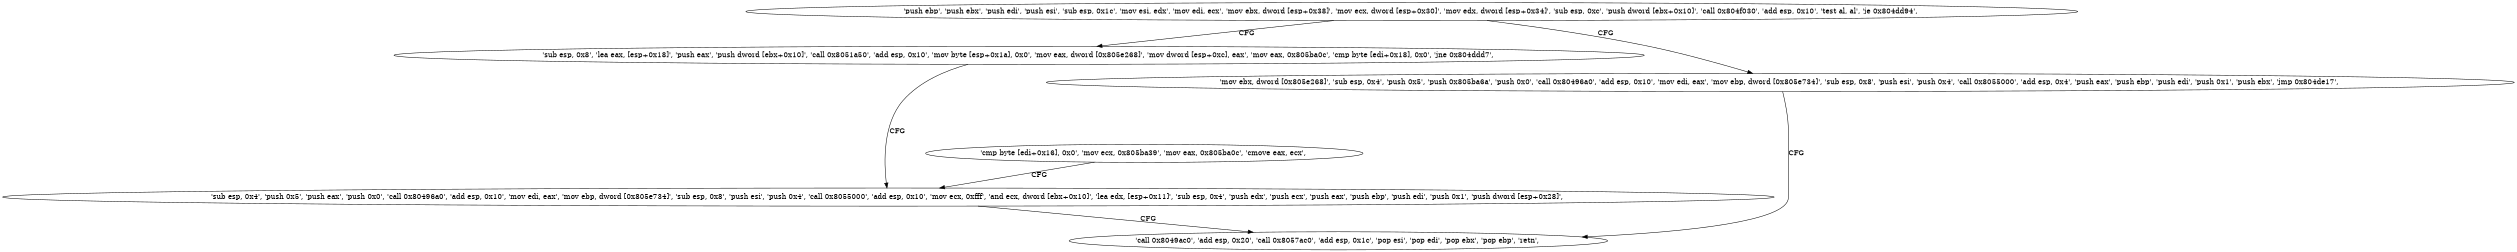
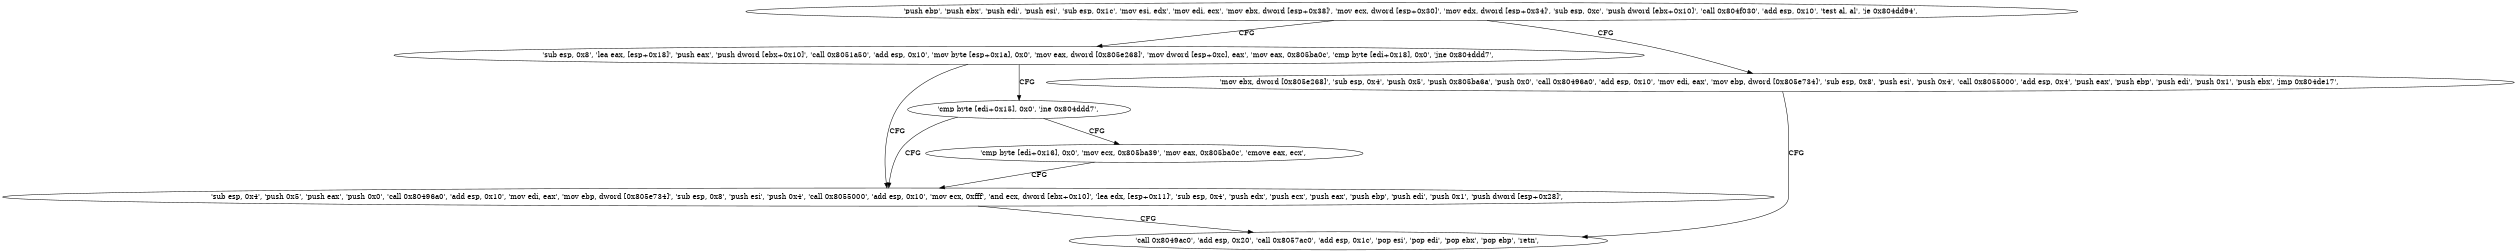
node "'cmp byte [edi+0x15], 0x0', 'jne 0x804ddd7',": added
